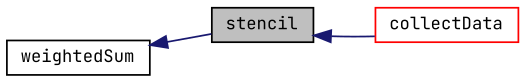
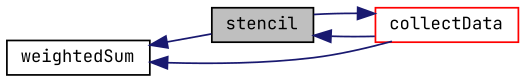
edge "stencil" -> "collectData": added
edge "collectData" -> "weightedSum": added
